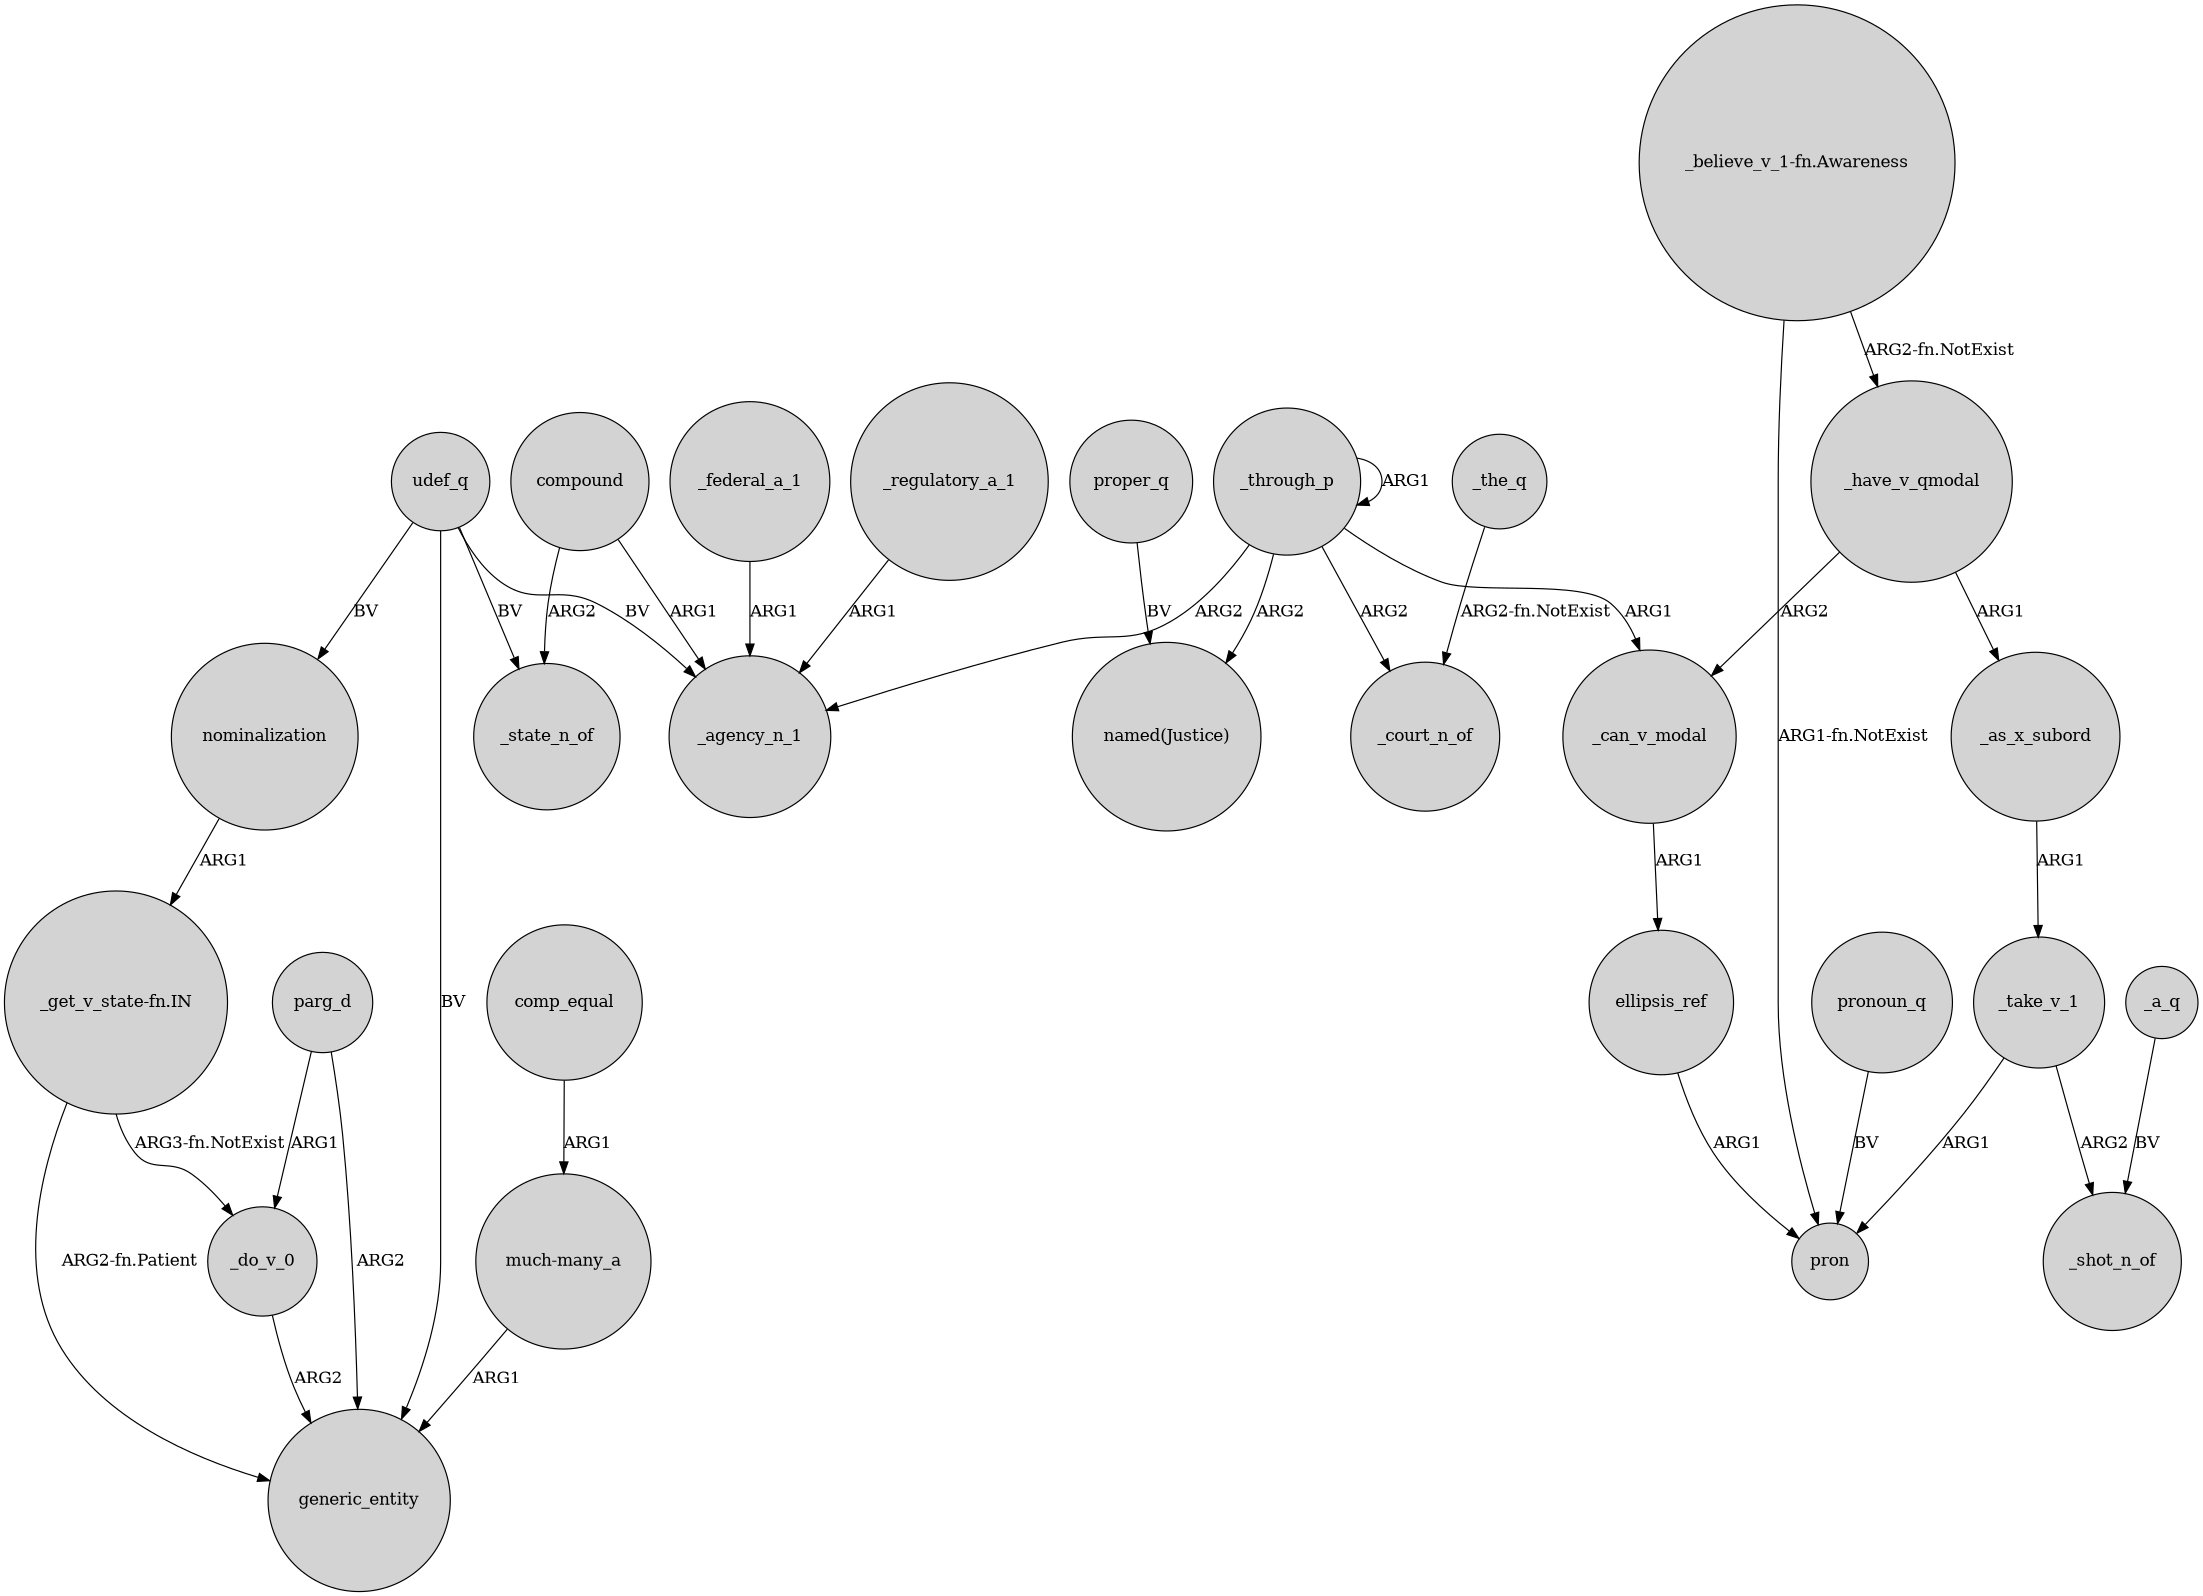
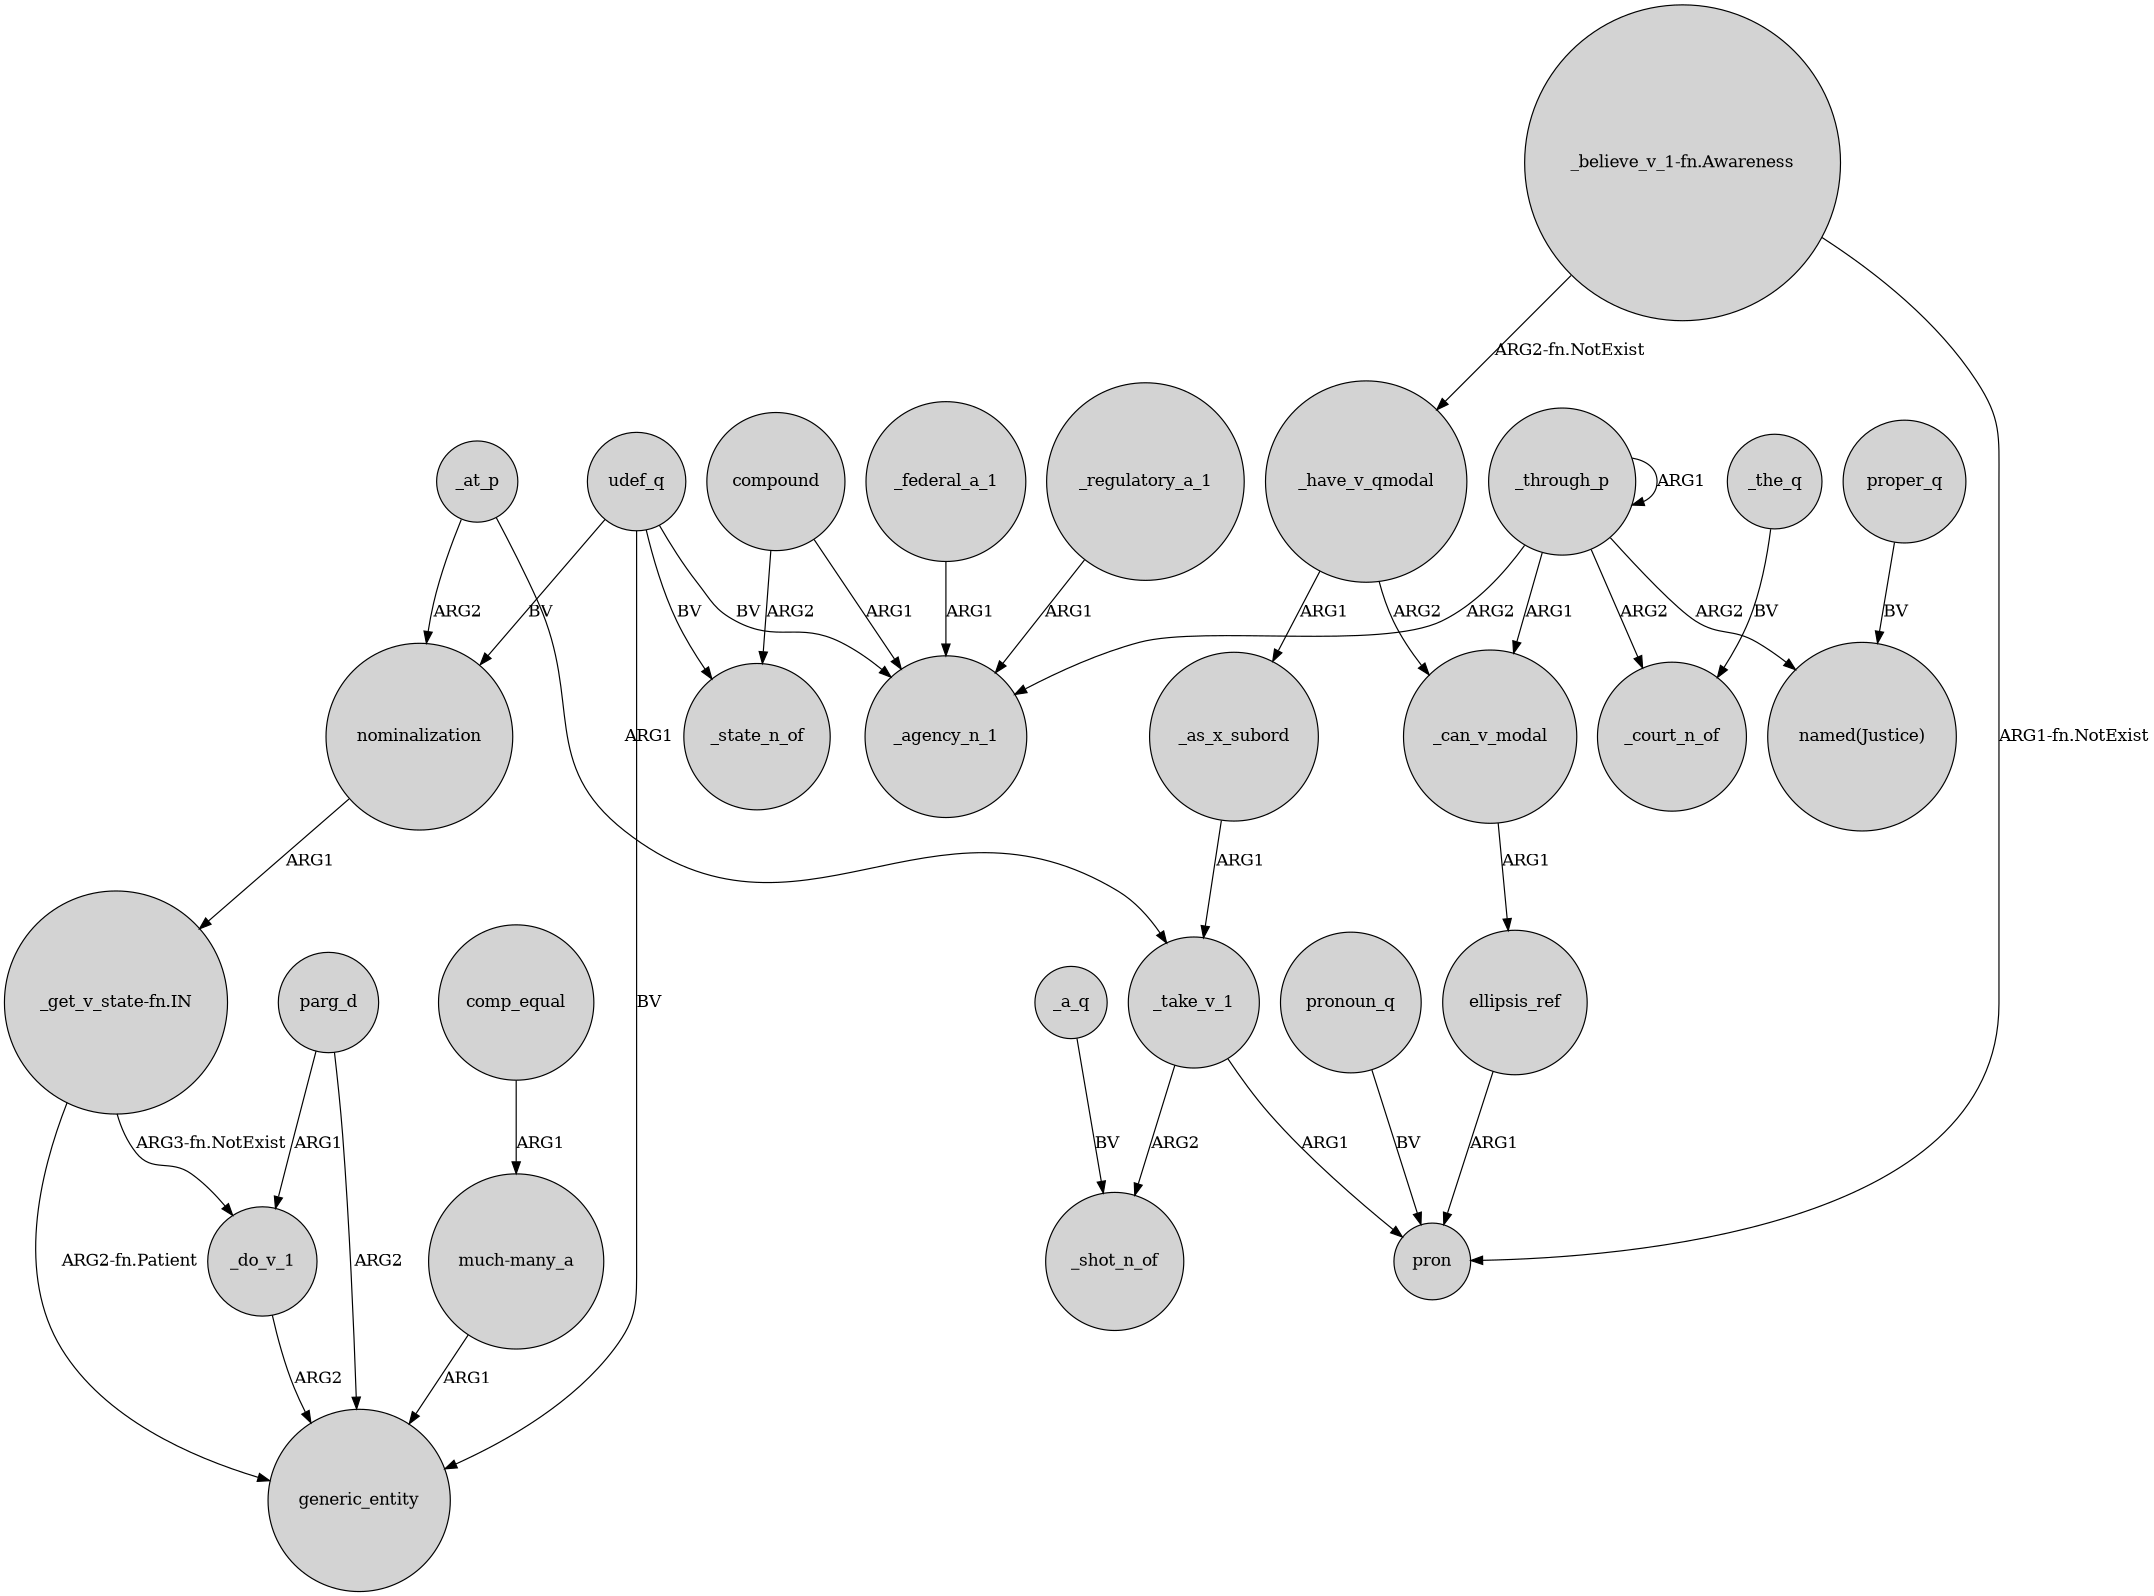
node "_at_p": added
edge "_the_q" -> "_court_n_of": label "ARG2-fn.NotExist" -> "BV"
node "_do_v_0": label "_do_v_0" -> "_do_v_1"
